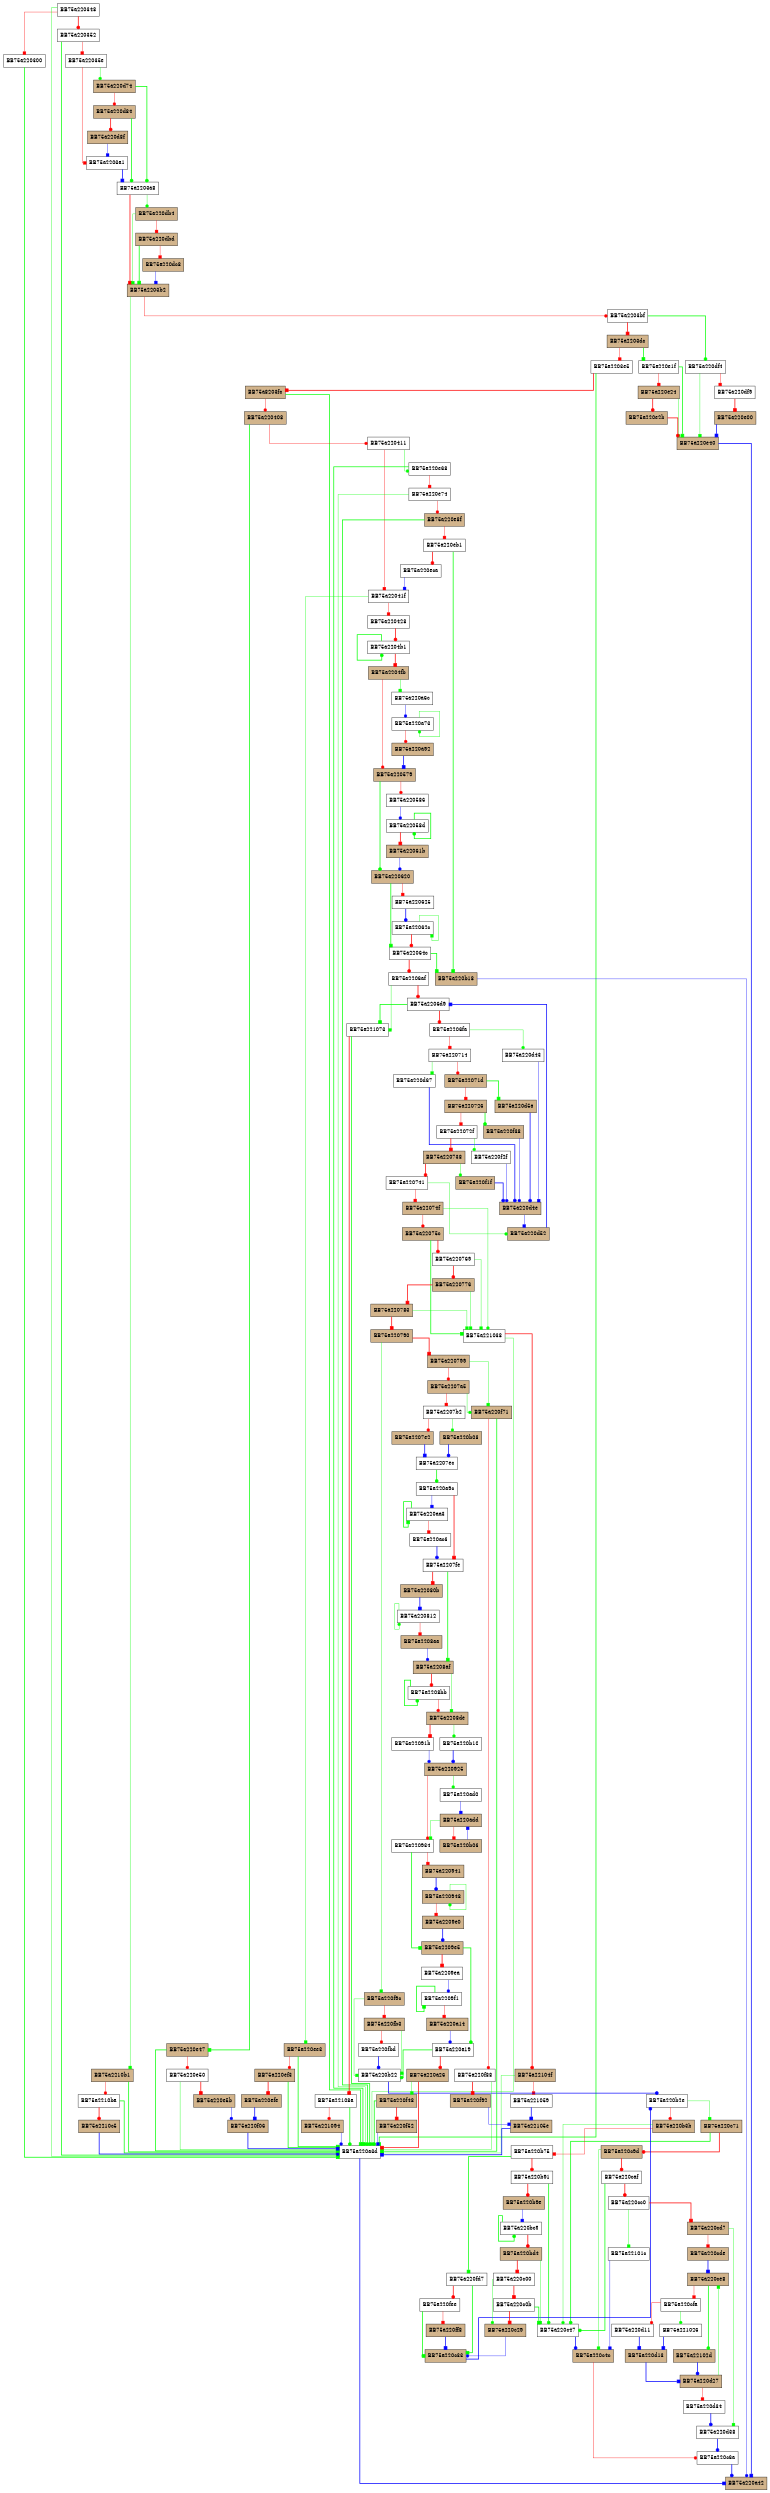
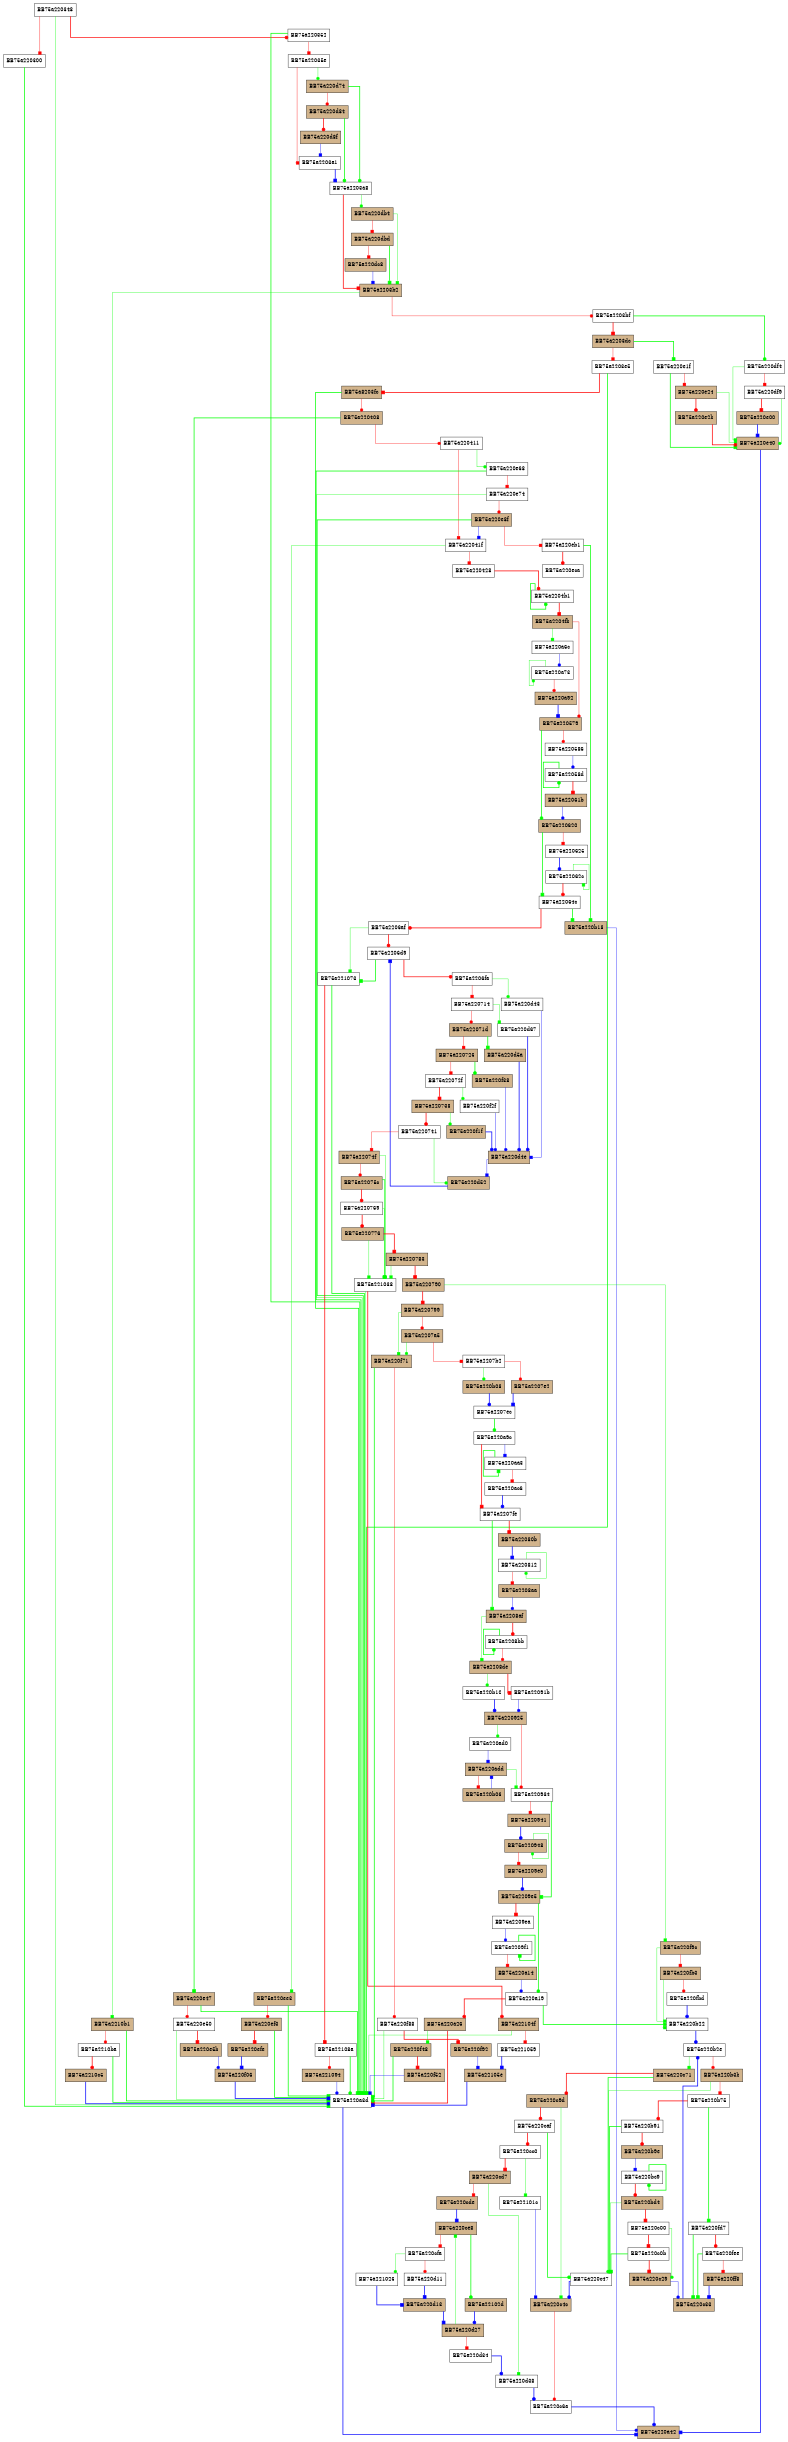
edge "BB75a220df9" -> "BB75a220e40": added
edge "BB75a220eca" -> "BB75a22041f": now "BB75a220e8f" -> "BB75a22041f"
